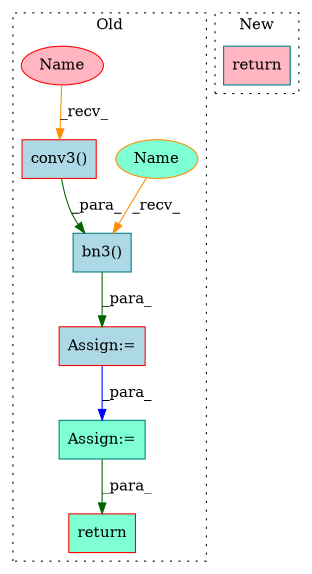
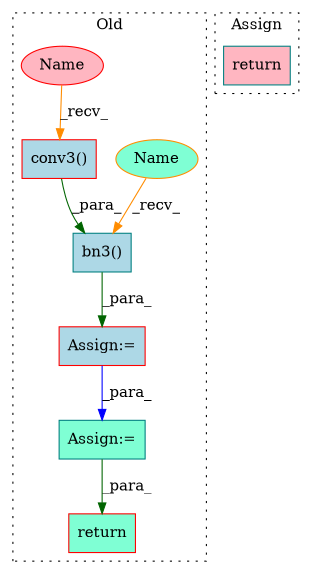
cluster "New": label "New" -> "Assign"
